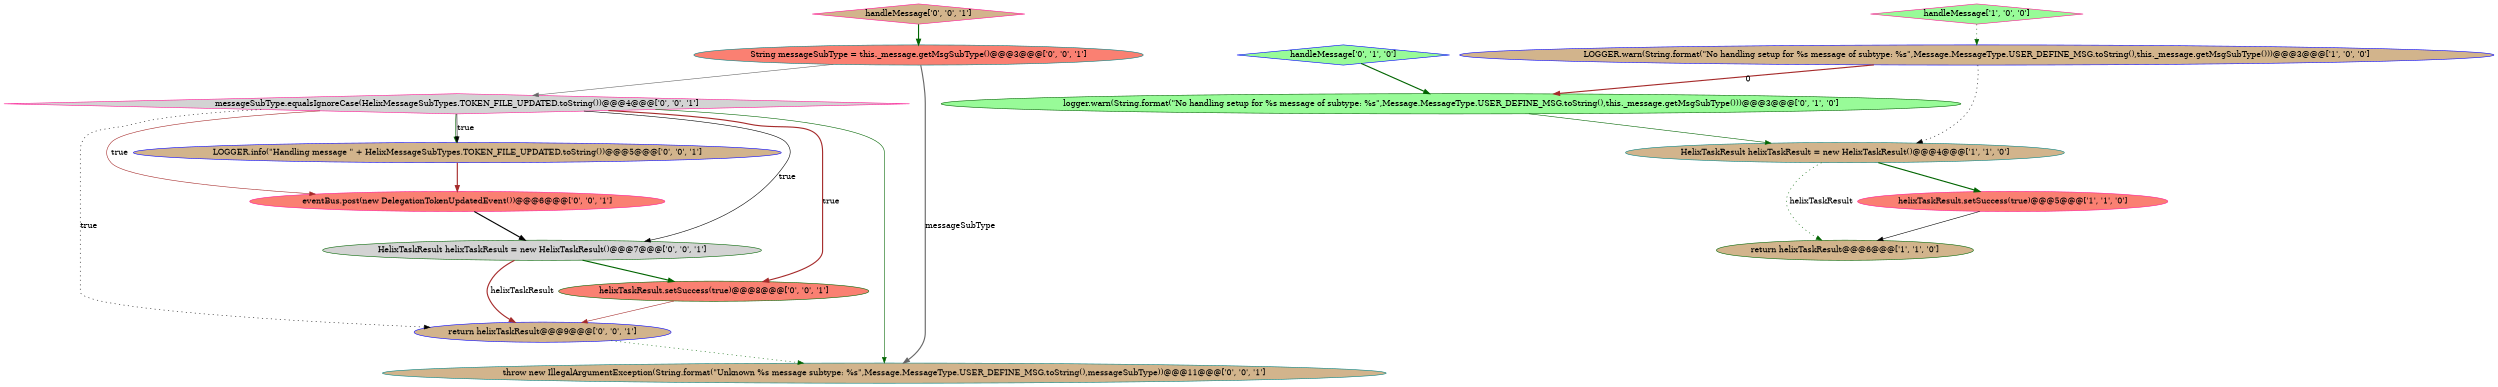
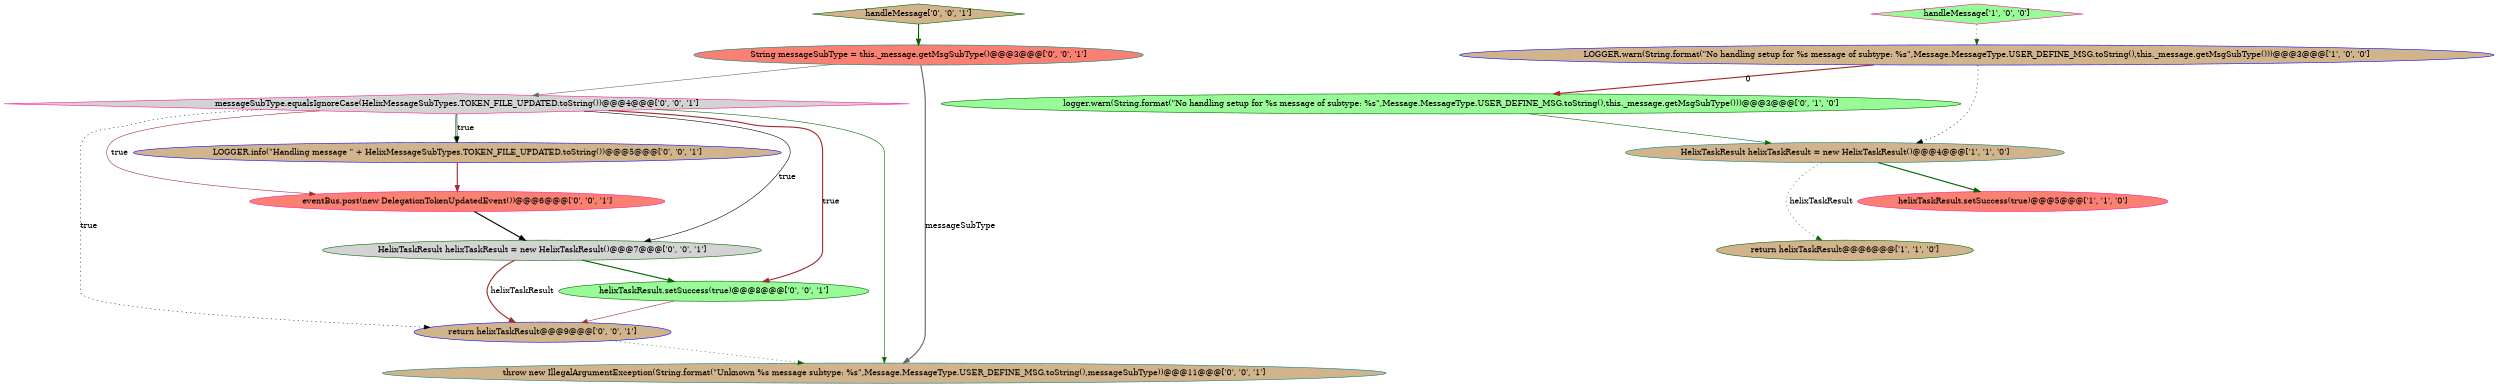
node "handleMessage['0', '0', '1']": color deeppink -> darkgreen
node "handleMessage['0', '1', '0']": removed
edge "helixTaskResult.setSuccess(true)@@@5@@@['1', '1', '0']" -> "return helixTaskResult@@@6@@@['1', '1', '0']": removed
node "helixTaskResult.setSuccess(true)@@@8@@@['0', '0', '1']": fillcolor salmon -> palegreen
